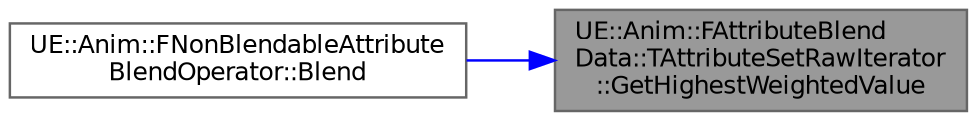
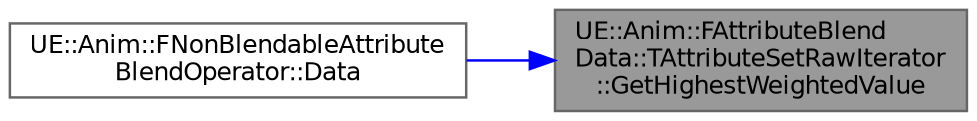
node "UE::Anim::FNonBlendableAttribute BlendOperator::Blend": label "UE::Anim::FNonBlendableAttribute BlendOperator::Blend" -> "UE::Anim::FNonBlendableAttribute BlendOperator::Data"
